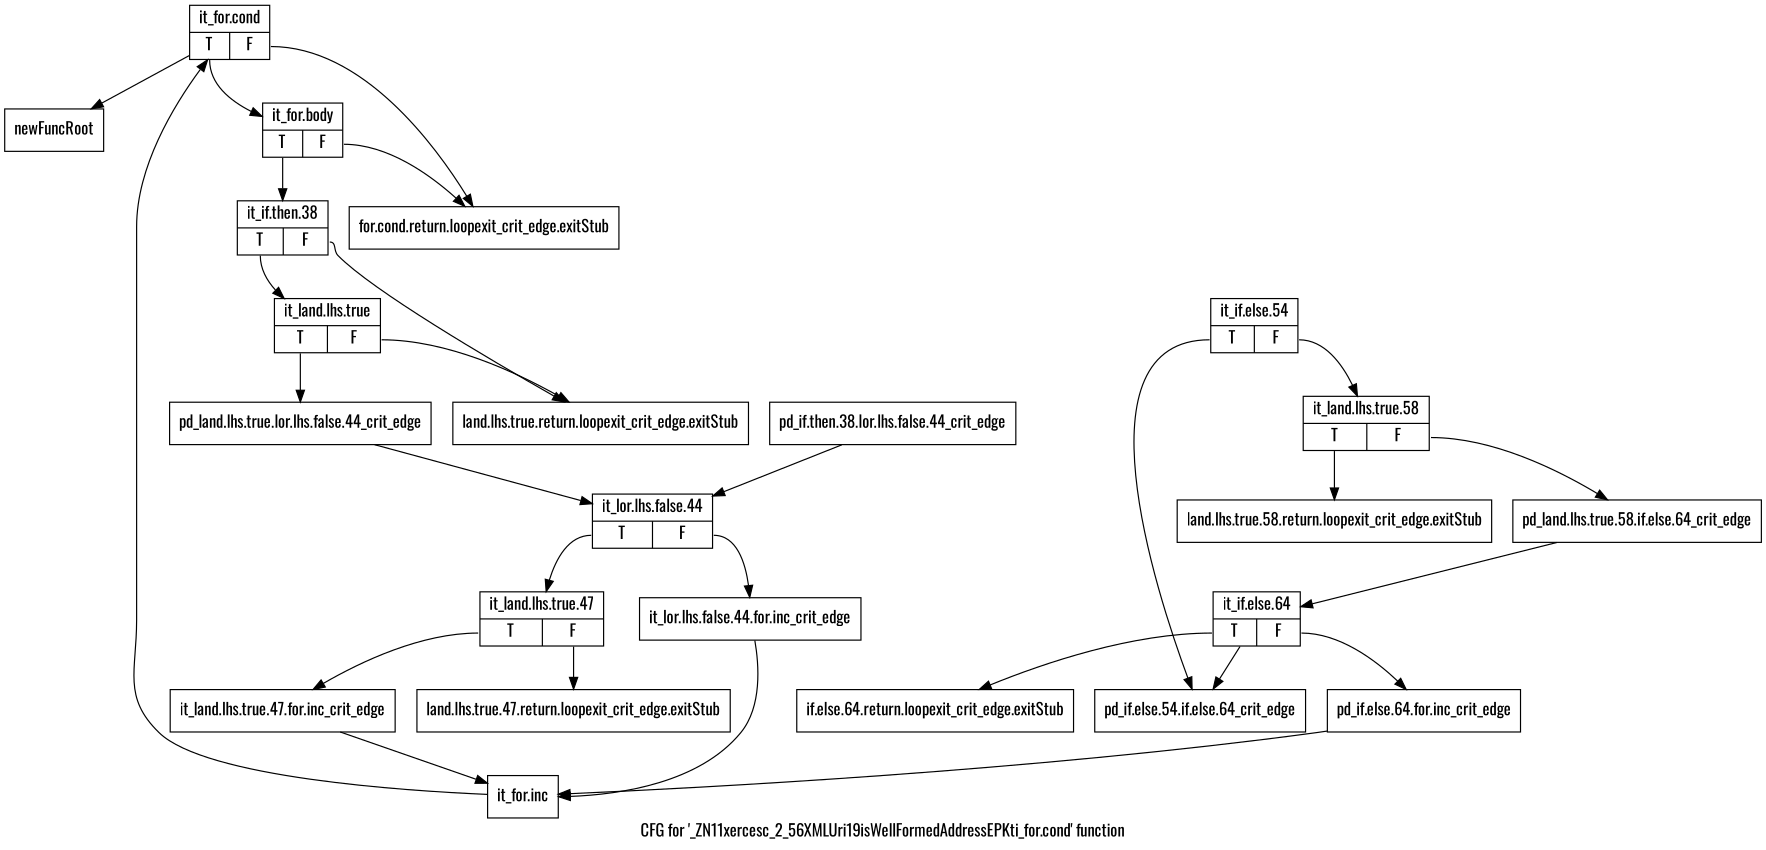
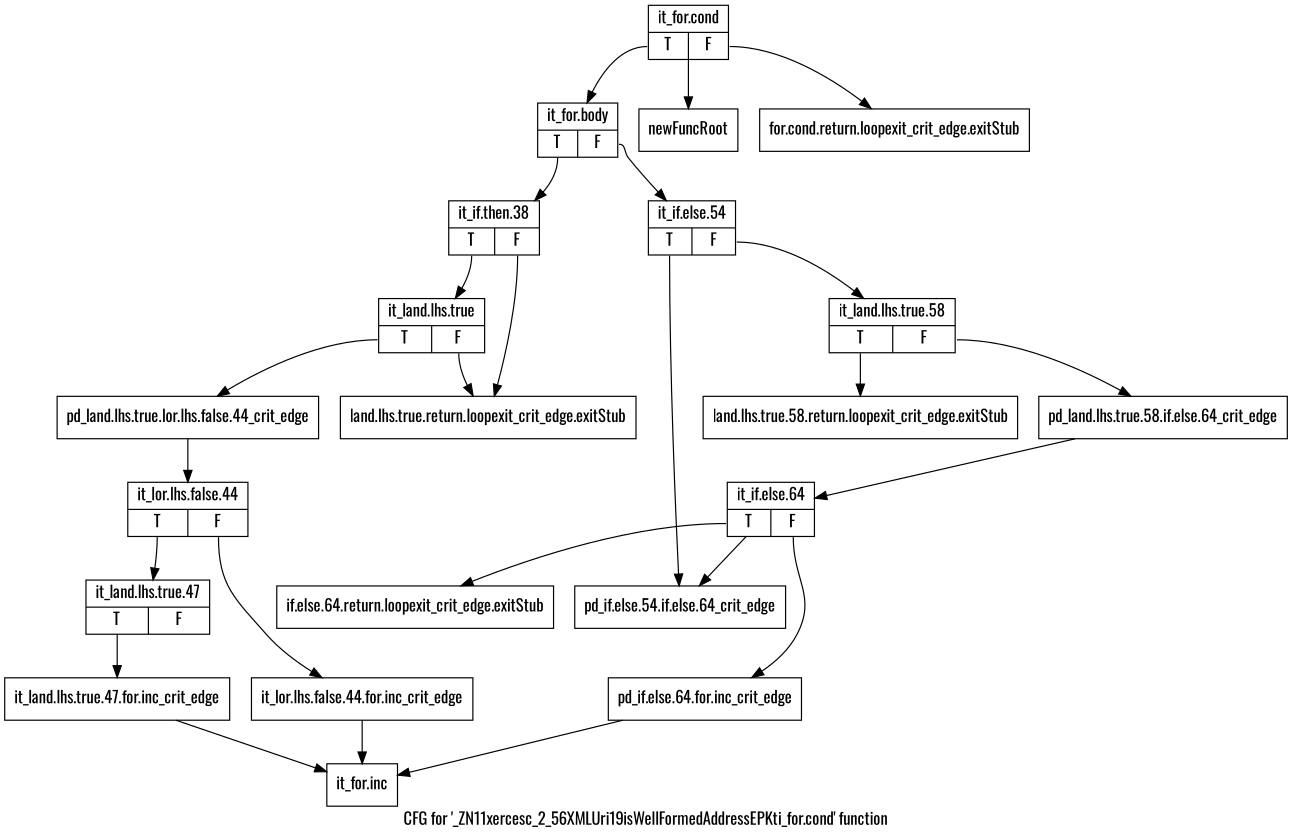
edge "it_for.body" -> "for.cond.return.loopexit_crit_edge.exitStub": now "it_for.body" -> "it_if.else.54"
node "pd_if.then.38.lor.lhs.false.44_crit_edge": removed
edge "it_for.inc" -> "it_for.cond": removed
node "land.lhs.true.47.return.loopexit_crit_edge.exitStub": removed
